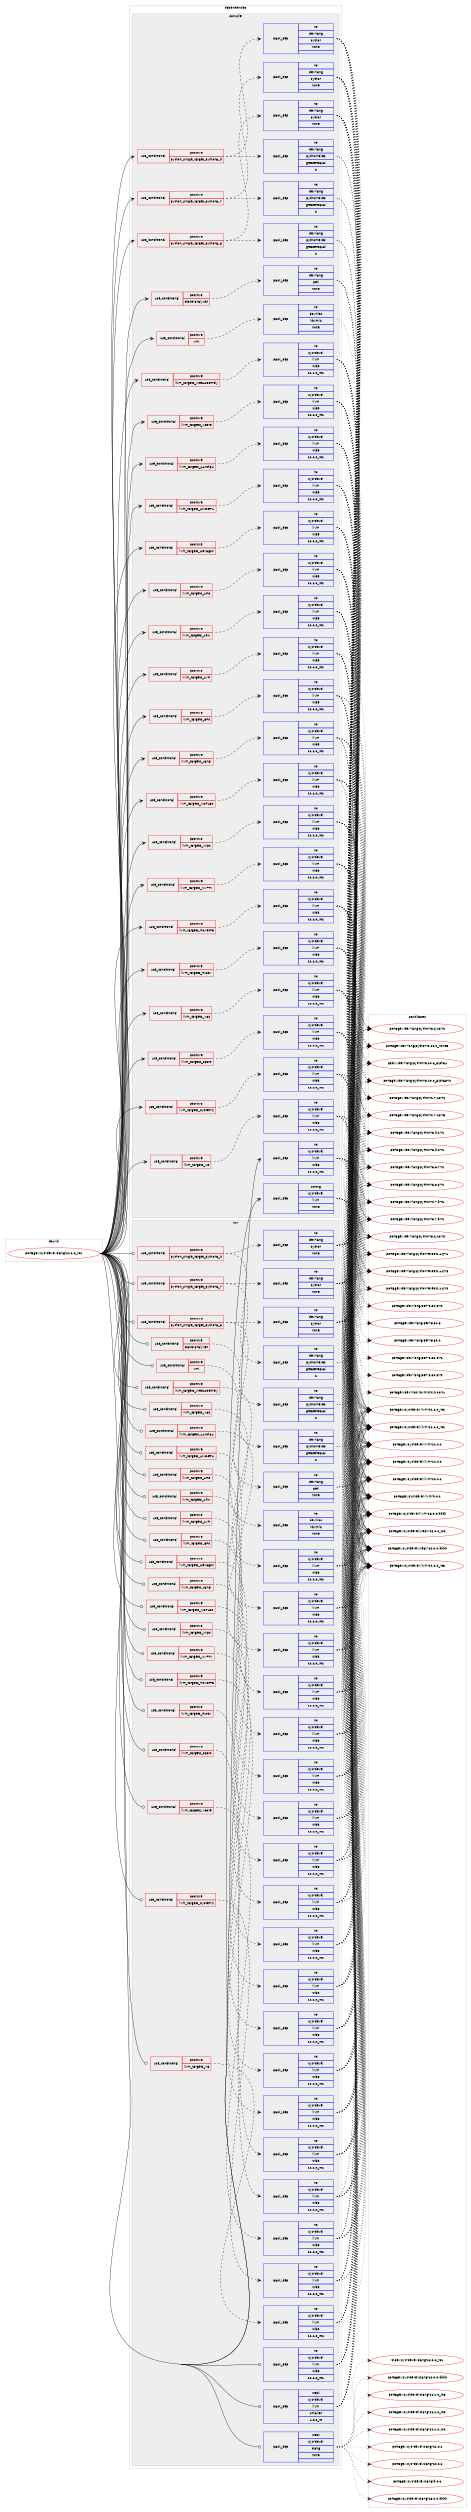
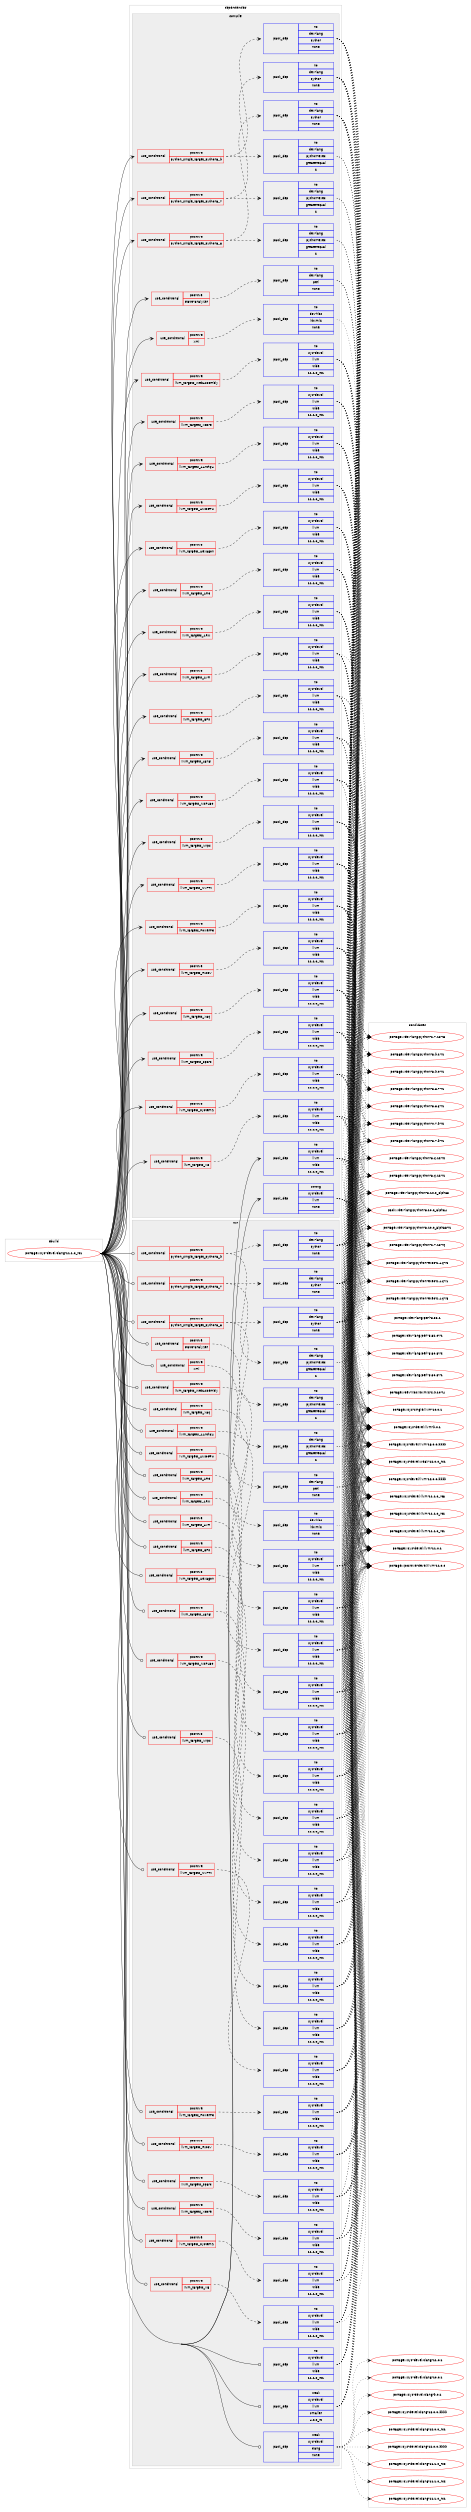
node "portage://dev-lang/python-3.10.0_none5": label "portage://dev-lang/python-3.10.0_none5" -> "portage://dev-lang/python-3.10.0_alpha5"
node "portage://dev-lang/perl-5.30.3": removed
node "portage://sys-devel/llvm-11.0.0": label "portage://sys-devel/llvm-11.0.0" -> "portage://positive-devel/llvm-11.0.0"
node "portage://sys-devel/llvm-10.0.1": label "portage://sys-devel/llvm-10.0.1" -> "portage://sys-single/llvm-10.0.1"
node "portage://sys-devel/weak-12.0.0.9999": label "portage://sys-devel/weak-12.0.0.9999" -> "portage://sys-devel/llvm-12.0.0.9999"
node "tilde://sys-devel/clang-12.0.0_rc1": label "tilde://sys-devel/clang-12.0.0_rc1" -> "portage://sys-devel/clang-12.0.0_rc1"
